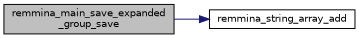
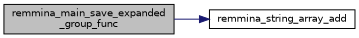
node "remmina_main_save_expanded _group_save": label "remmina_main_save_expanded _group_save" -> "remmina_main_save_expanded _group_func"
